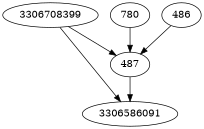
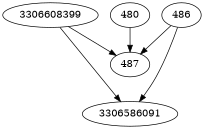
node "3306708399": label "3306708399" -> "3306608399"
node "780": label "780" -> "480"
edge "487" -> "3306586091": now "486" -> "3306586091"
